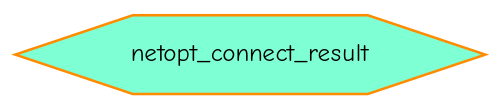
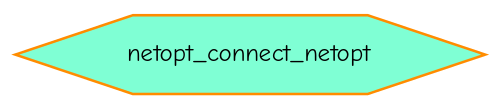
node "netopt_connect_result": label "netopt_connect_result" -> "netopt_connect_netopt"
